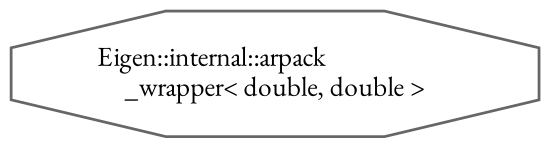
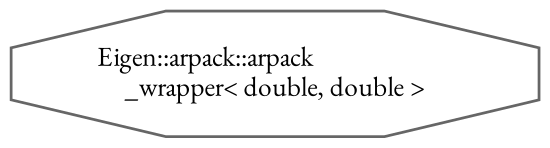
node "Eigen::internal::arpack _wrapper< double, double >": label "Eigen::internal::arpack _wrapper< double, double >" -> "Eigen::arpack::arpack _wrapper< double, double >"
